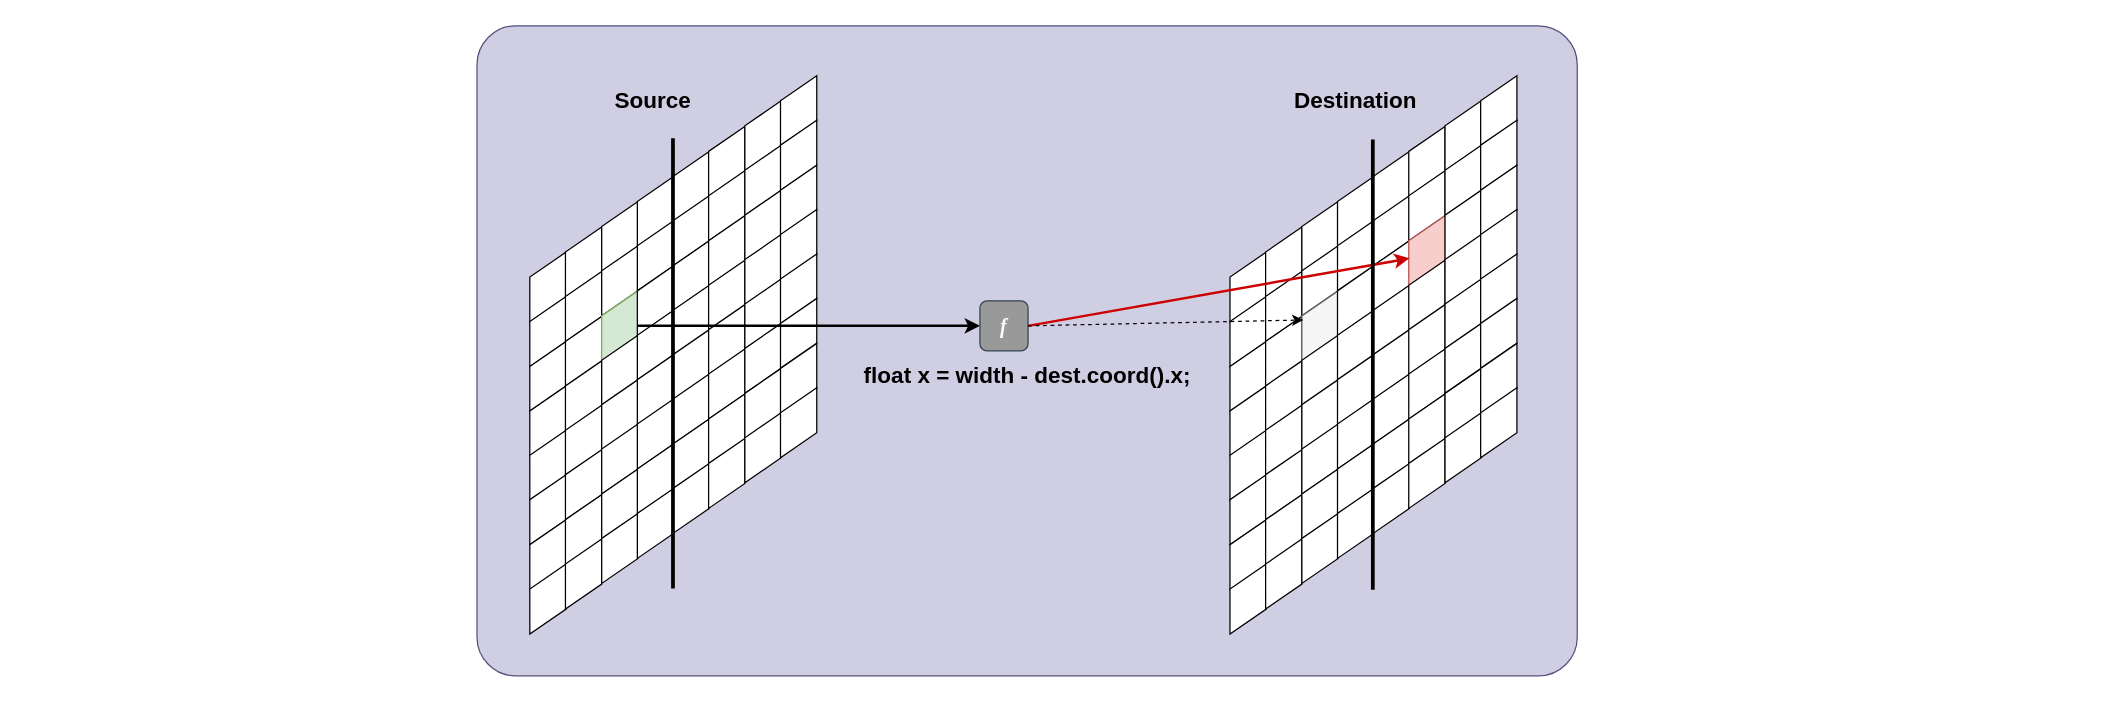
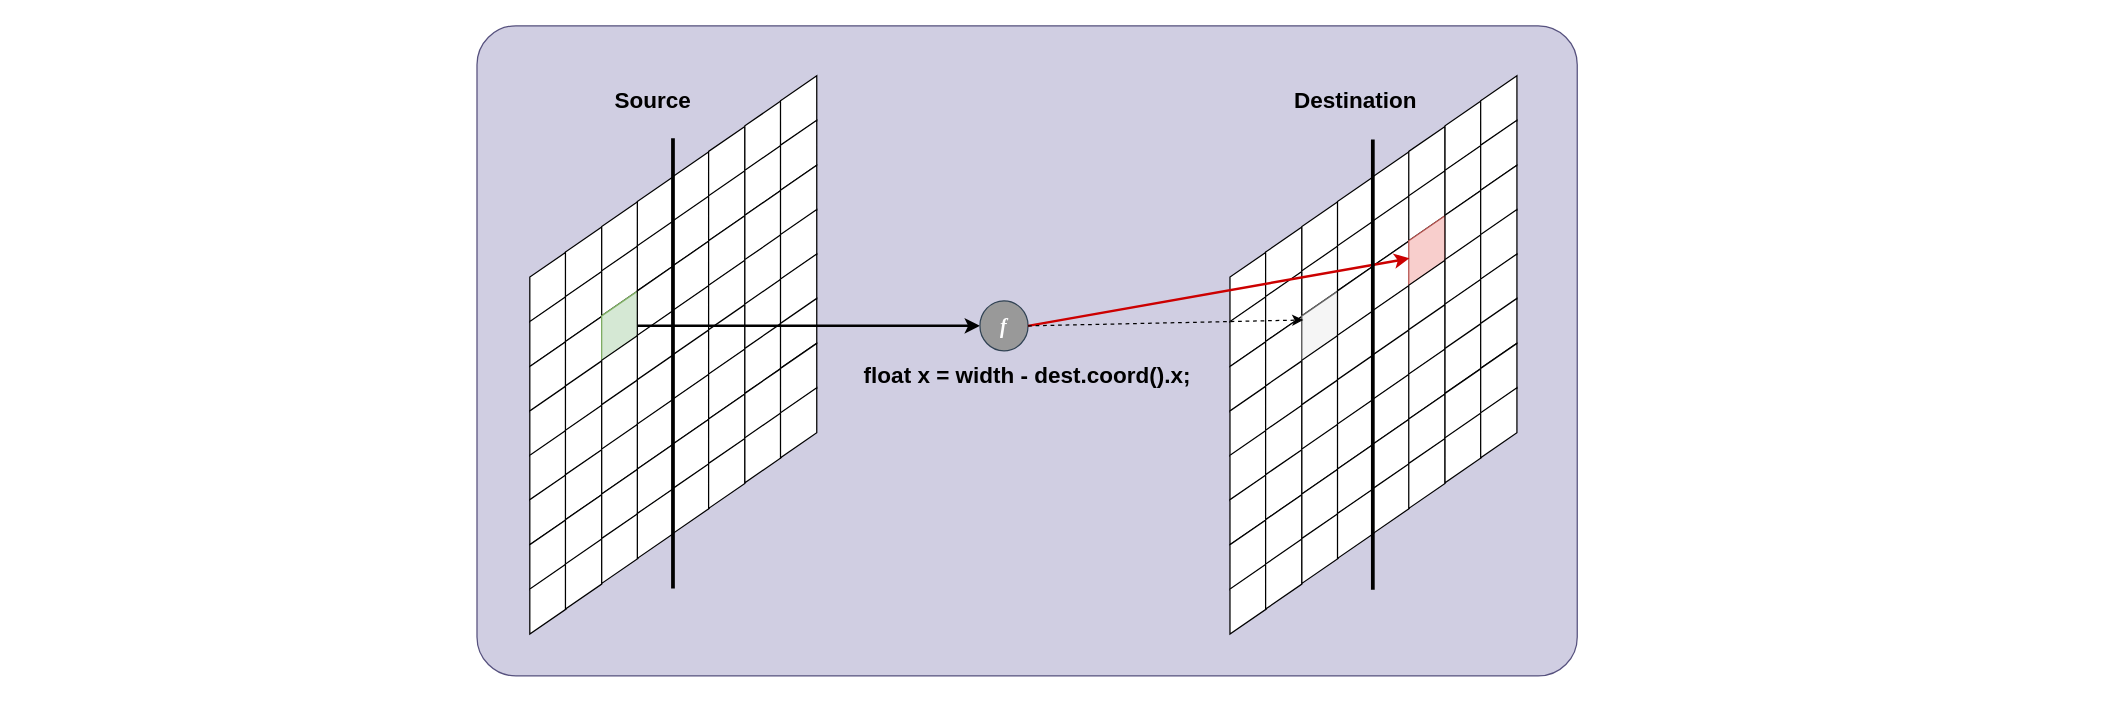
node "f": shape rounded rectangle -> ellipse
